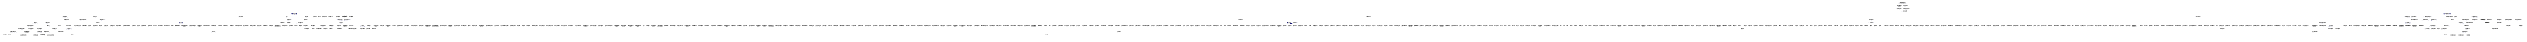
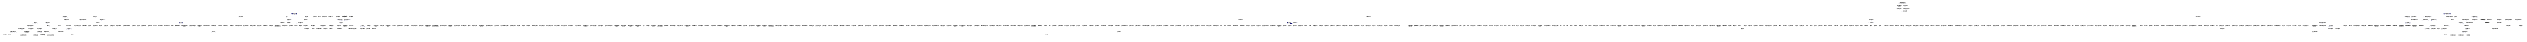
node "adjacentdifference.cpp": removed
